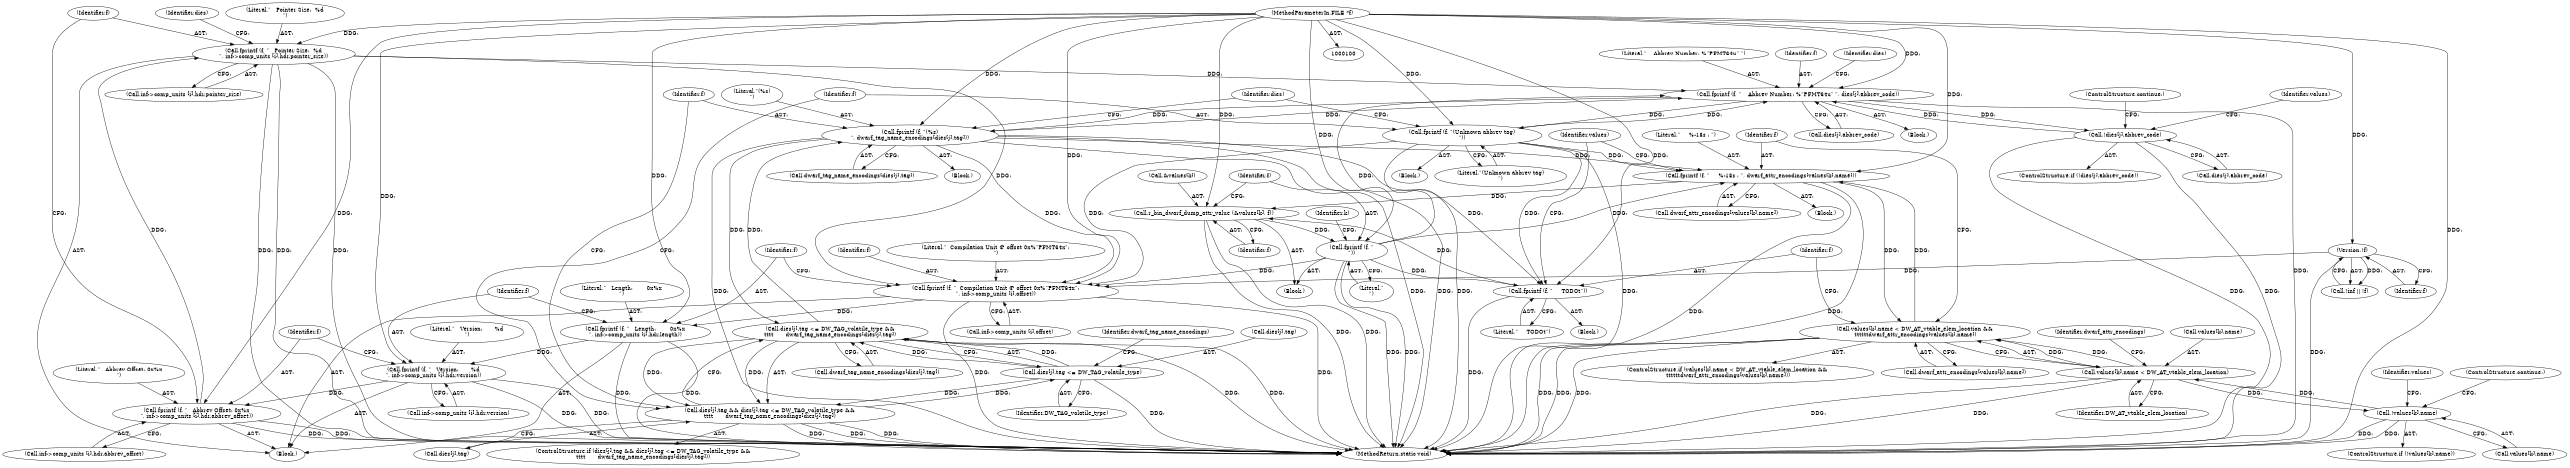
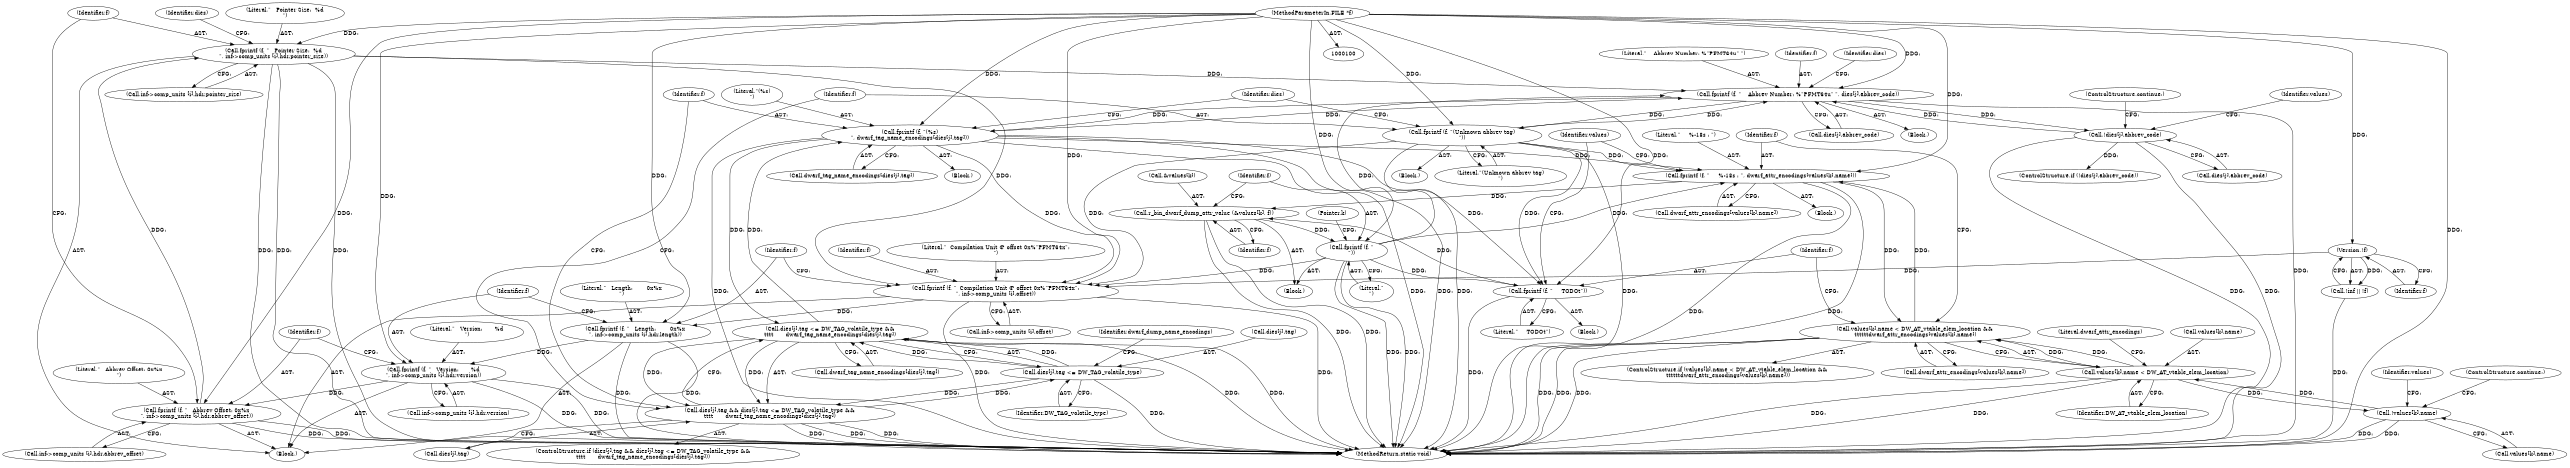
edge "(MethodParameterIn,FILE *f)" -> "(Call,r_bin_dwarf_dump_attr_value (&values[k], f))": removed, label "DDG:"
edge "(Call,!dies[j].abbrev_code)" -> "(ControlStructure,if (!dies[j].abbrev_code))": label "AST: " -> "DDG: "
node "(Identifier,k)": label "(Identifier,k)" -> "(Pointer,k)"
node "(Identifier,dwarf_tag_name_encodings)": label "(Identifier,dwarf_tag_name_encodings)" -> "(Identifier,dwarf_dump_name_encodings)"
node "(Identifier,dwarf_attr_encodings)": label "(Identifier,dwarf_attr_encodings)" -> "(Literal,dwarf_attr_encodings)"
edge "(Version,!f)" -> "(MethodReturn,static void)": now "(Call,!inf || !f)" -> "(MethodReturn,static void)"
node "(ControlStructure,if (!values[k].name))": removed
